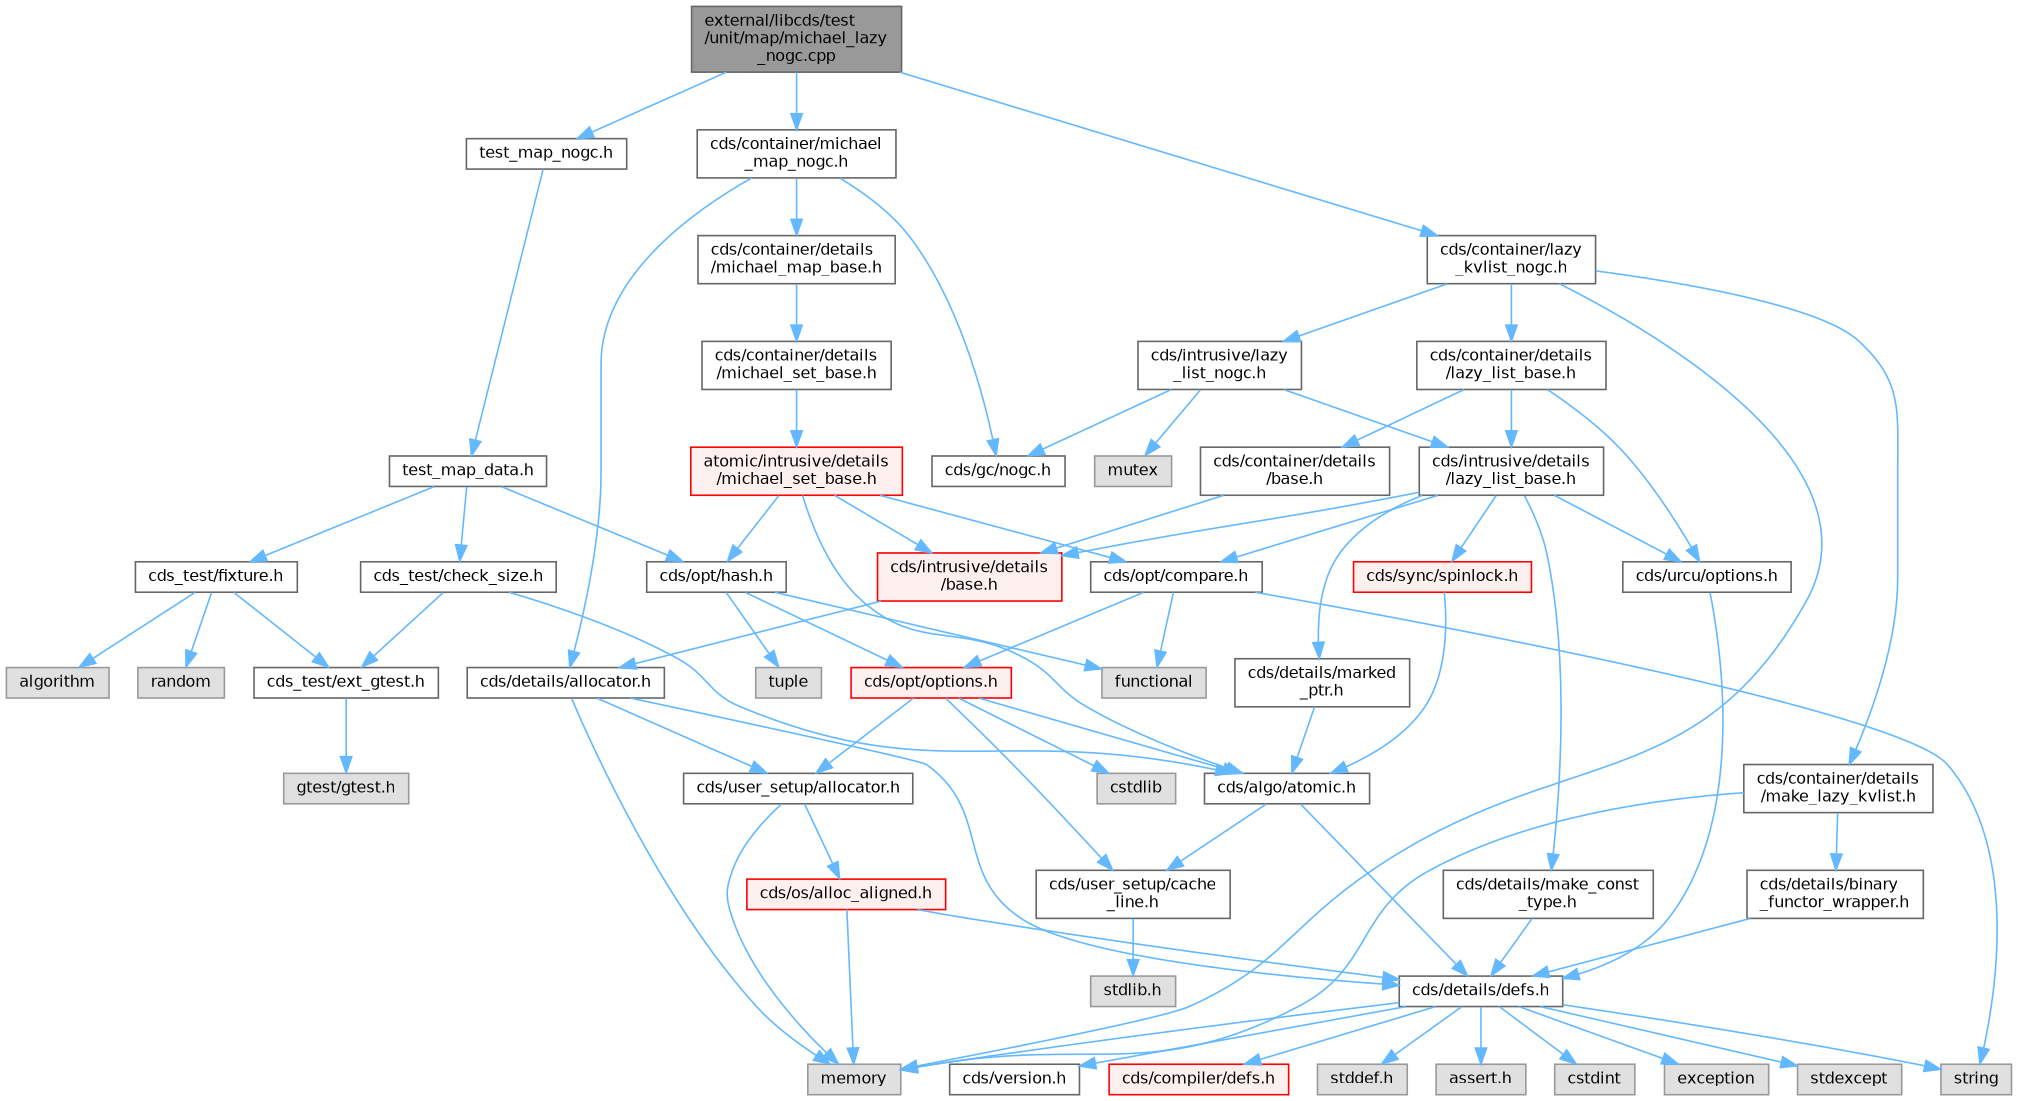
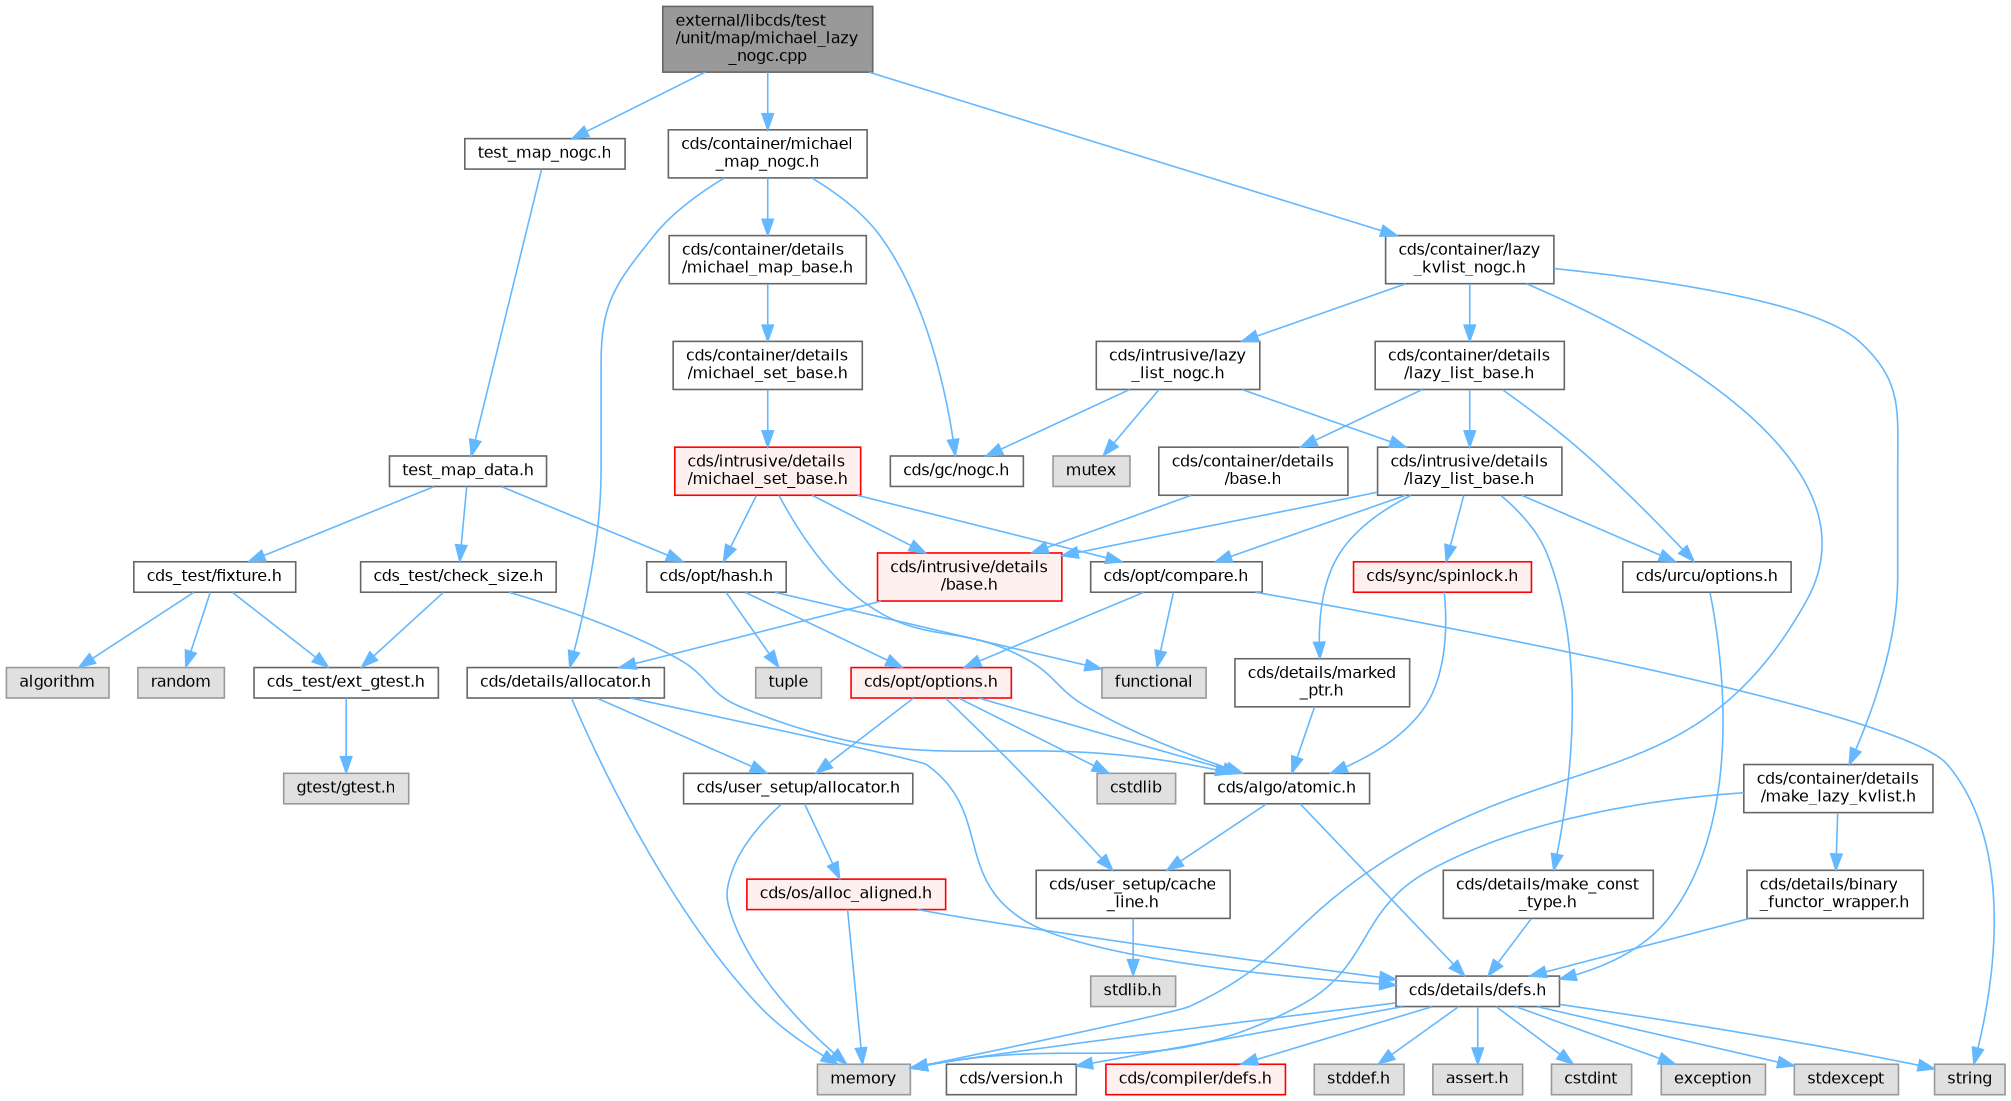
node "atomic/intrusive/details /michael_set_base.h": label "atomic/intrusive/details /michael_set_base.h" -> "cds/intrusive/details /michael_set_base.h"
